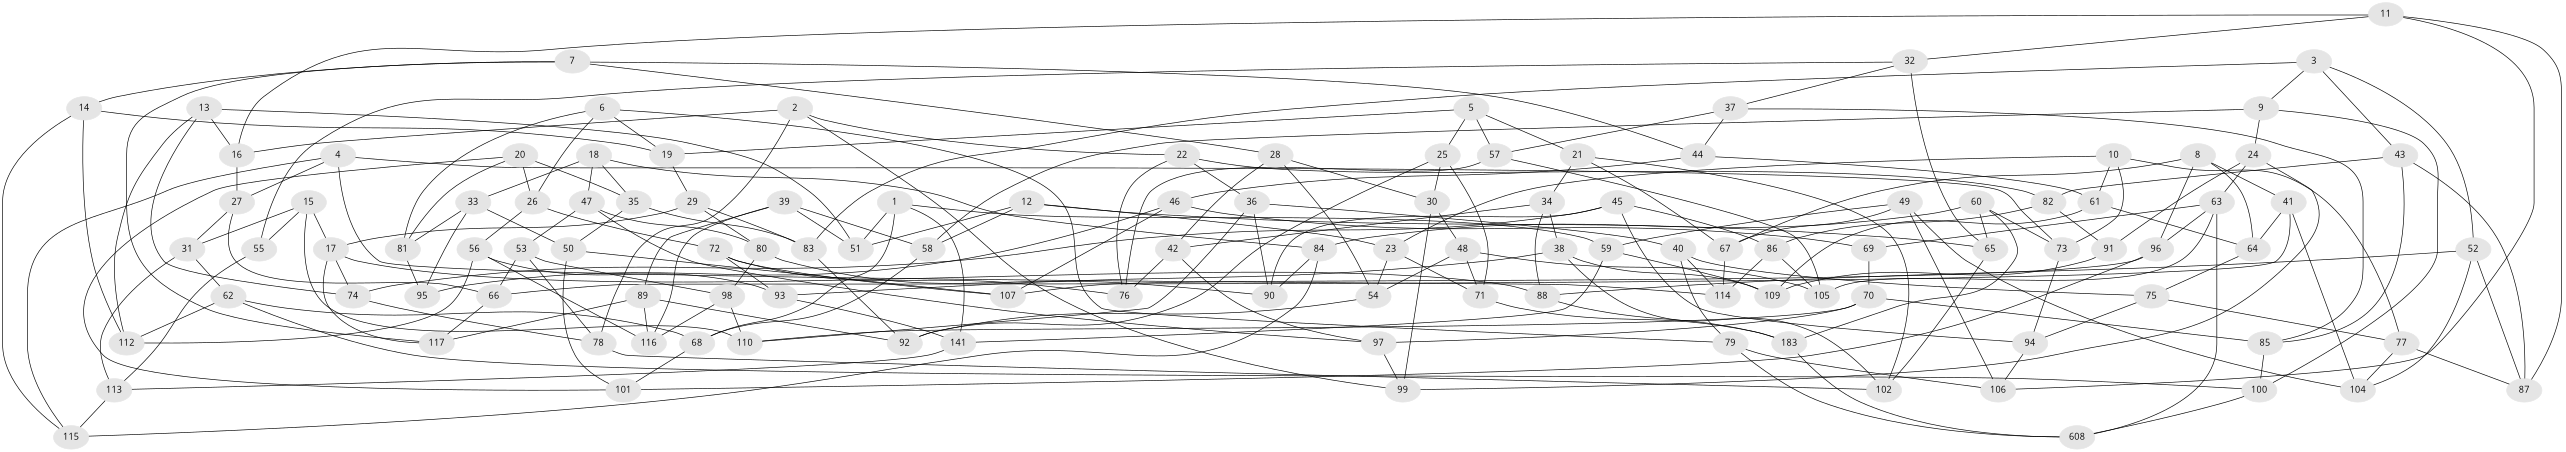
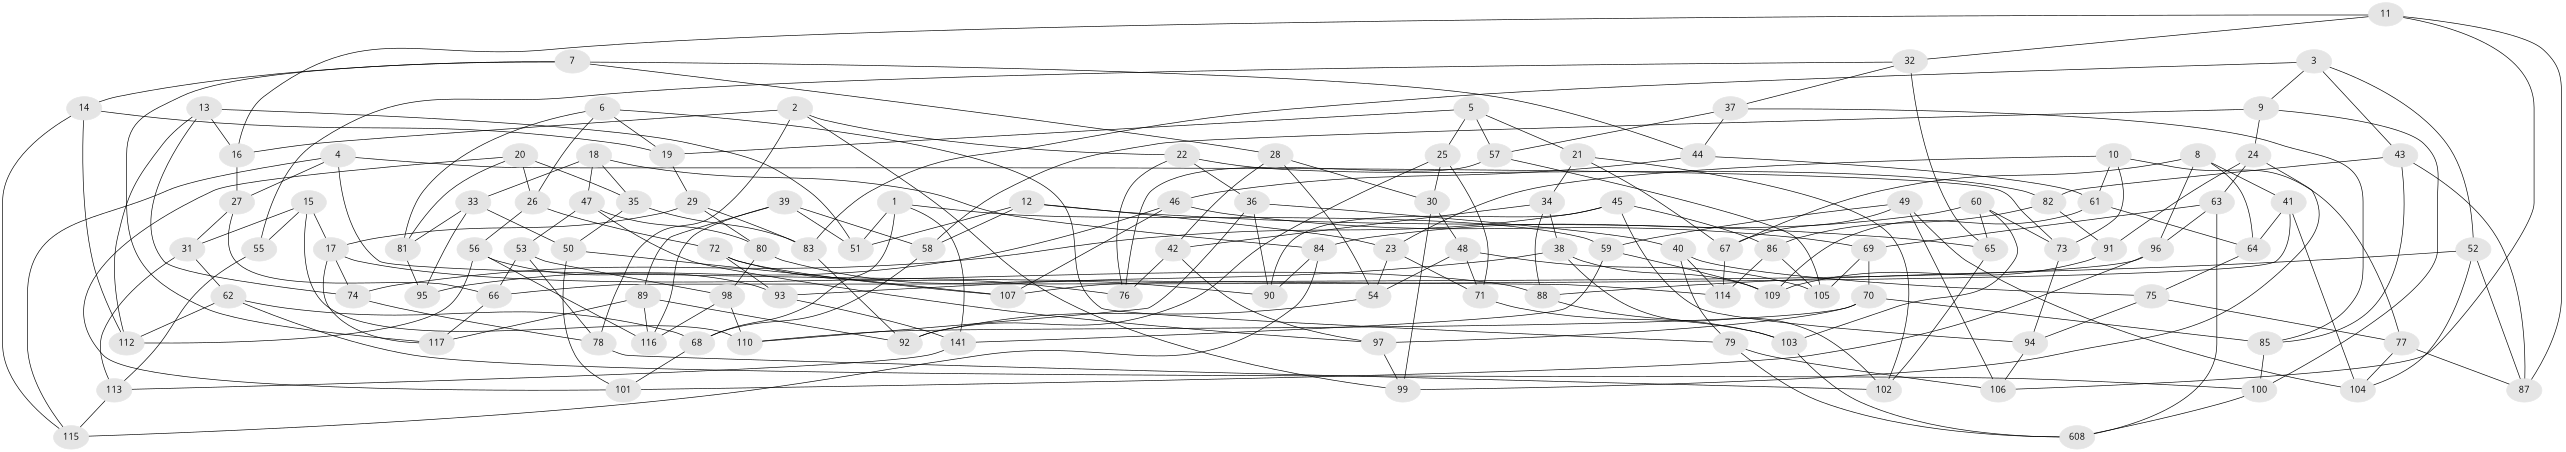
edge "63" -- "105": now "69" -- "105"
node "183": label "183" -> "103"
